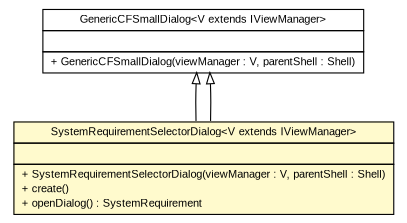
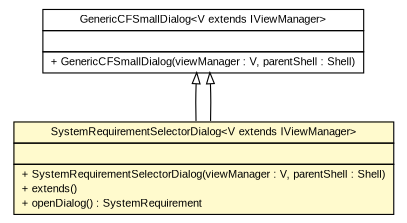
node "SystemRequirementSelectorDialog<V extends IViewManager>": text "+ create()" -> "+ extends()"
